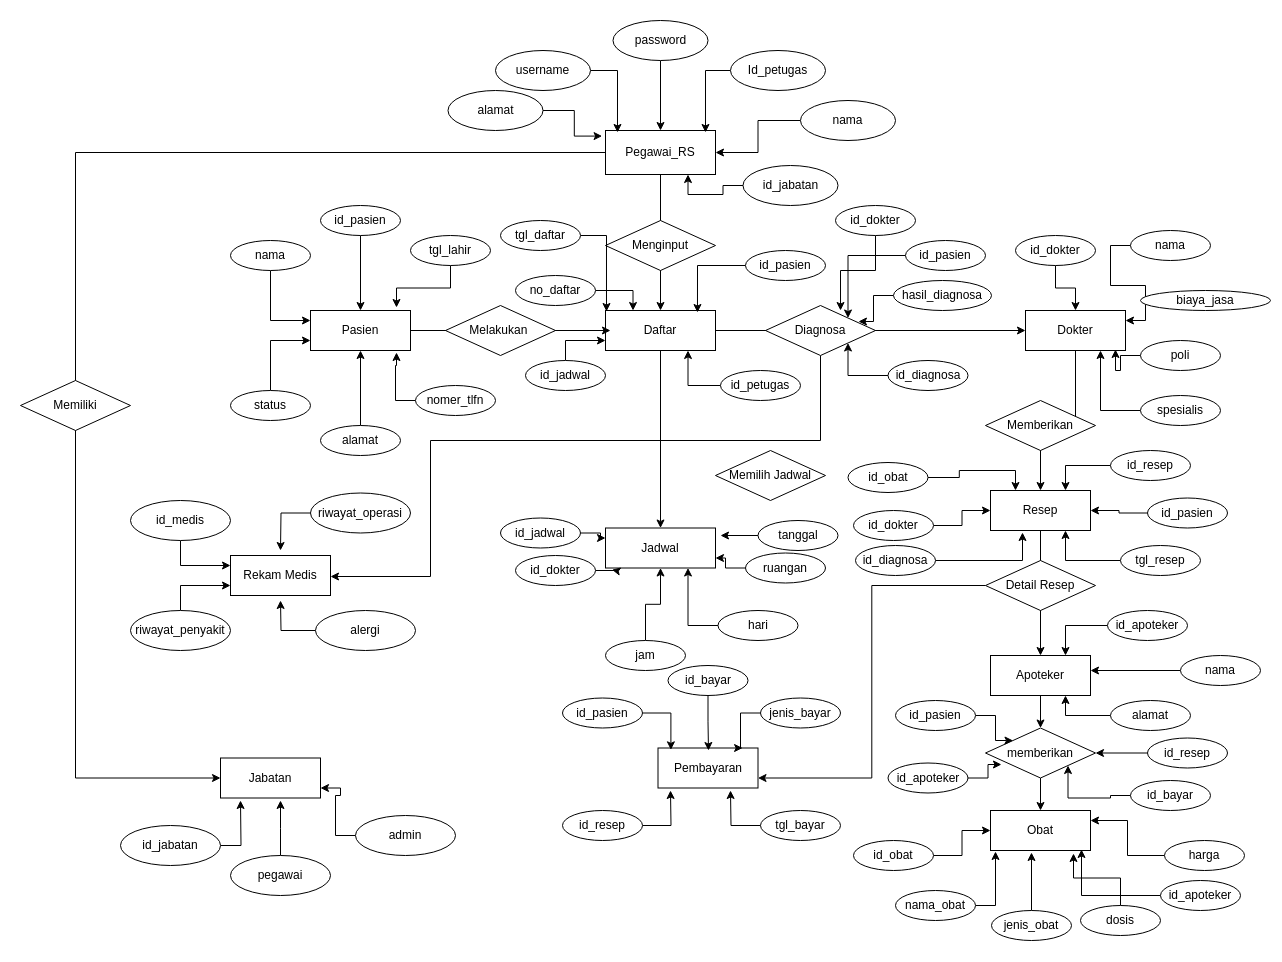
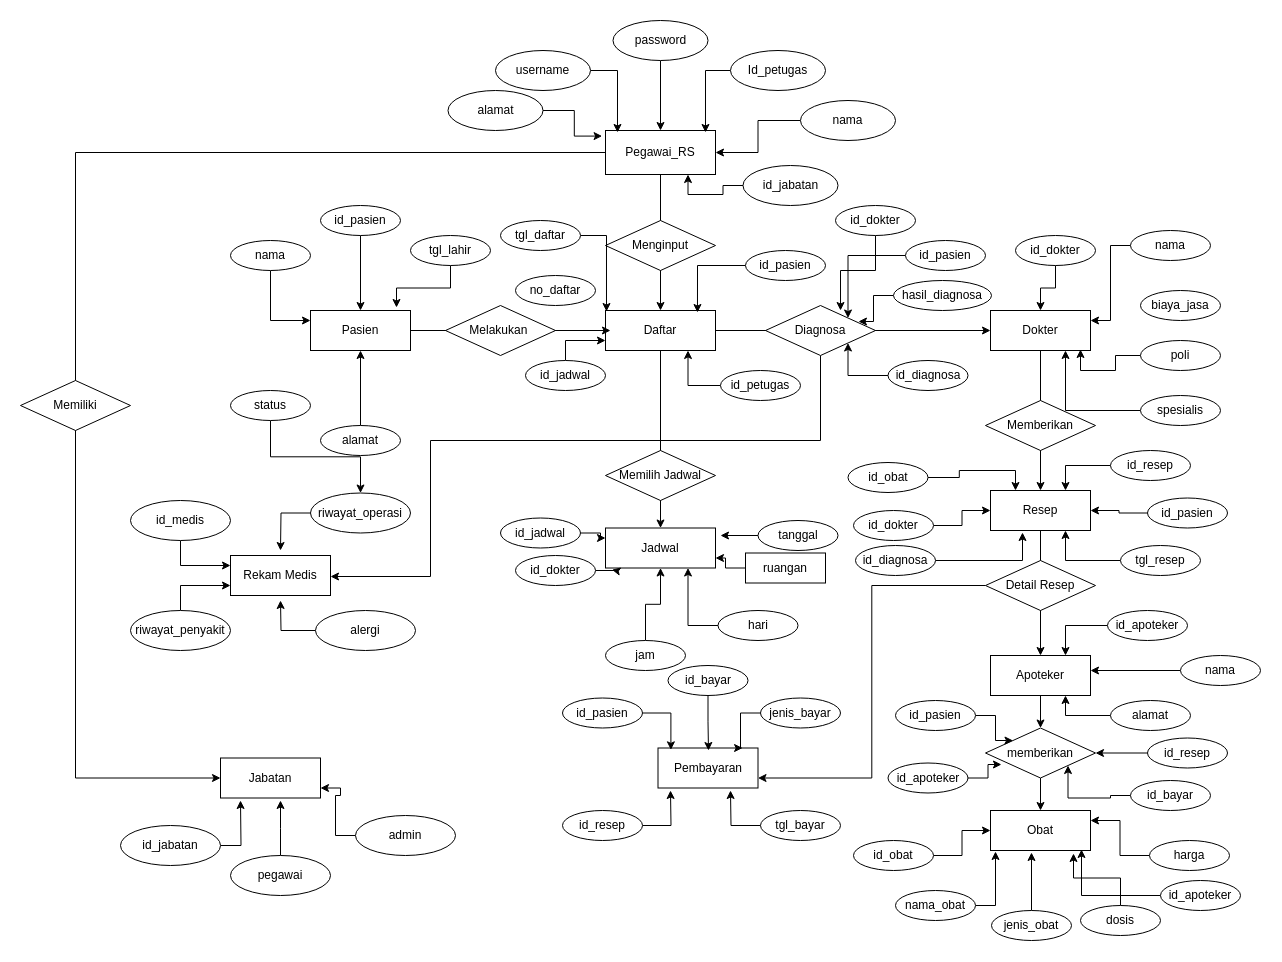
edge "no_daftar" -> "Daftar": removed
node "biaya_jasa": size 130x20 -> 80x30
node "Dokter": moved (1076, 331) -> (1041, 331)
edge "status" -> "Pasien": now "status" -> "riwayat_operasi"
edge "nomer_tlfn" -> "Pasien": removed
node "nomer_tlfn": removed
node "Memilih Jadwal": moved (771, 476) -> (661, 476)
node "ruangan": shape ellipse -> rectangle
node "harga": moved (1205, 856) -> (1190, 856)
